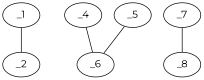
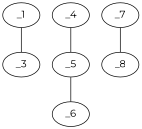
edge "_4" -- "_6": now "_4" -- "_5"
node "_2": label "_2" -> "_3"
